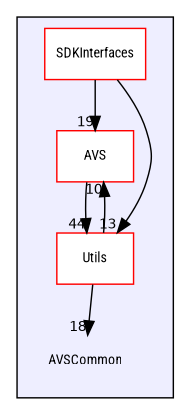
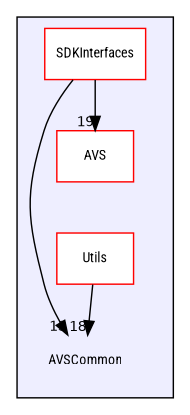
edge "SDKInterfaces" -> "Utils": now "SDKInterfaces" -> "AVSCommon"
edge "AVS" -> "Utils": removed
edge "Utils" -> "AVS": removed
